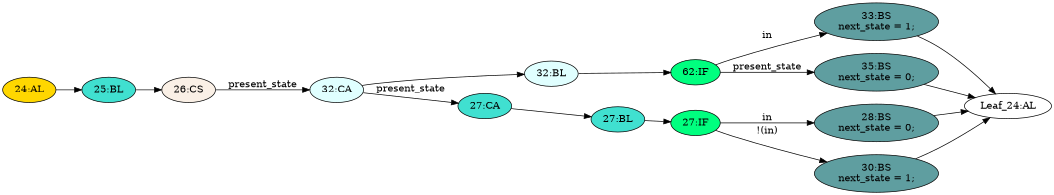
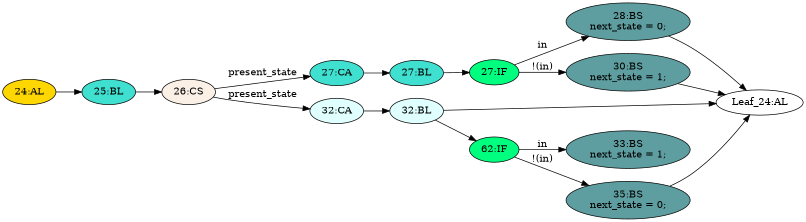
edge "33:BS next_state = 1;" -> "Leaf_24:AL": now "32:BL" -> "Leaf_24:AL"
edge "62:IF" -> "35:BS next_state = 0;": label "present_state" -> "!(in)"
edge "32:CA" -> "27:CA": now "26:CS" -> "27:CA"
